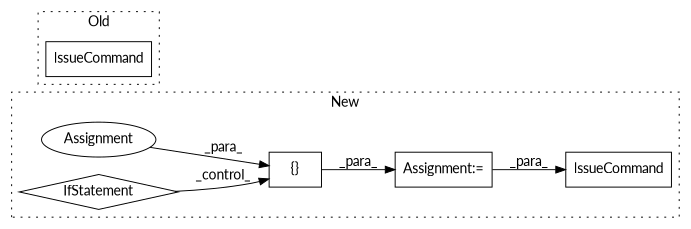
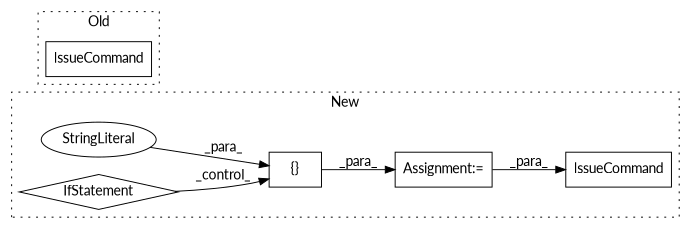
node "Assignment": label "Assignment" -> "StringLiteral"
